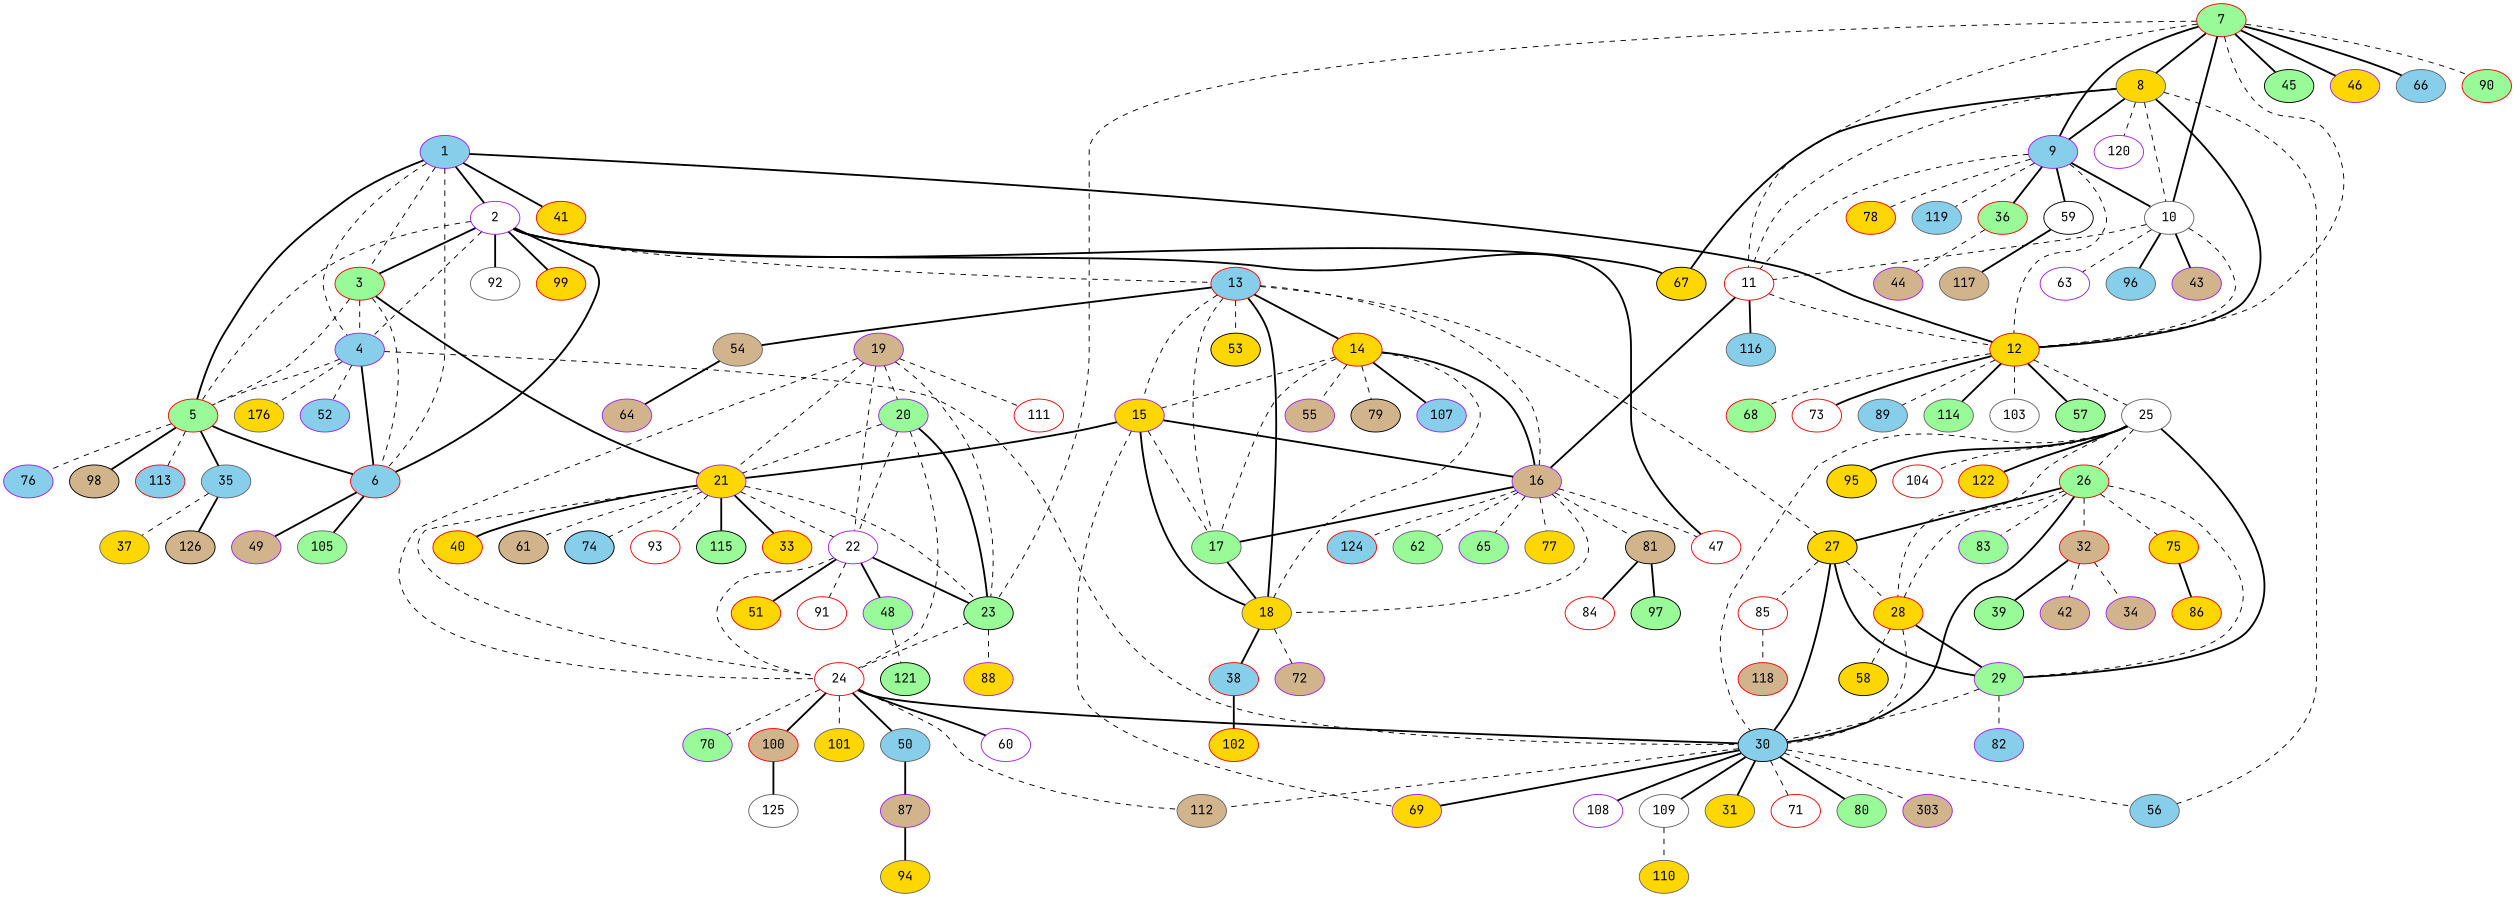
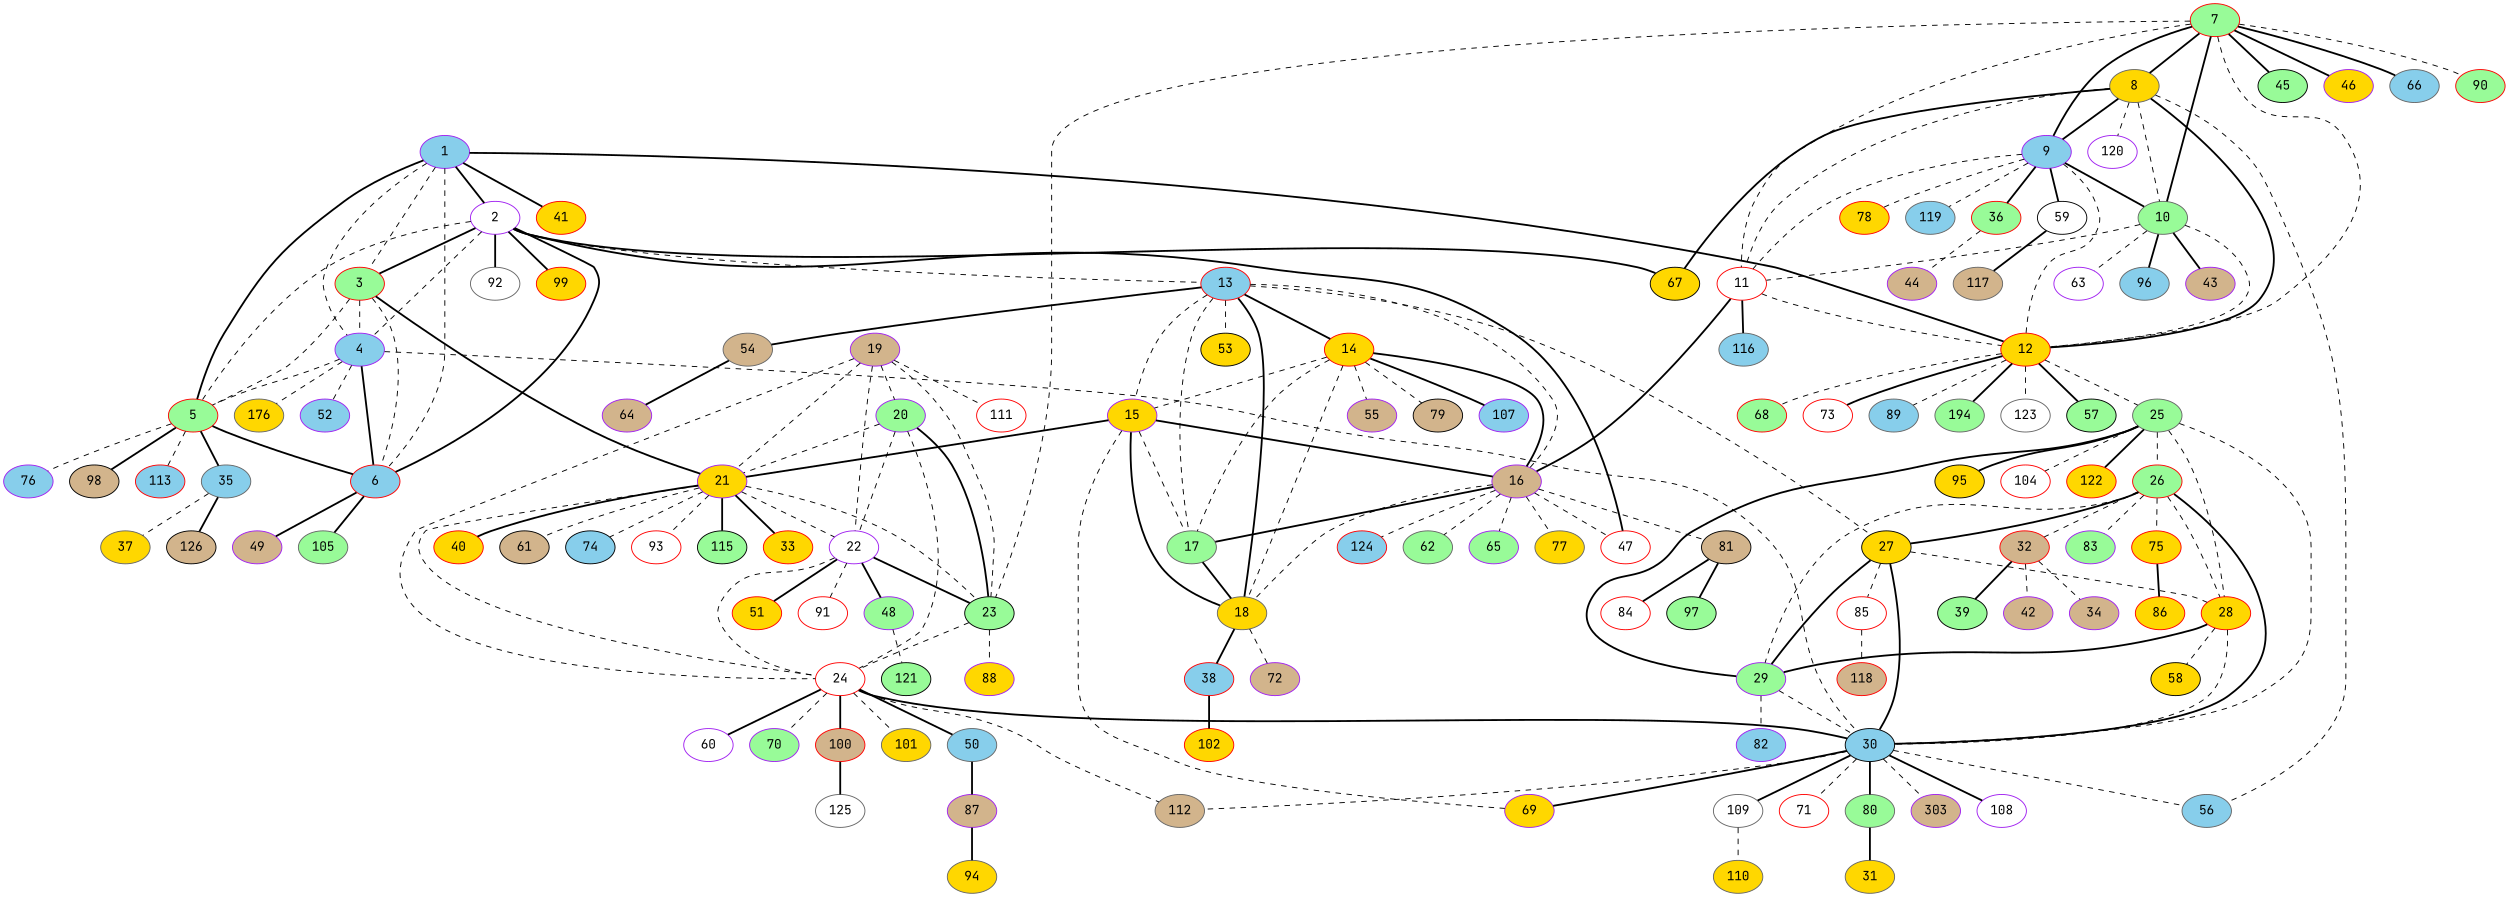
node "10": fillcolor white -> palegreen
node "114": label "114" -> "194"
node "103": label "103" -> "123"
node "25": fillcolor white -> palegreen
edge "30" -- "31": now "80" -- "31"
